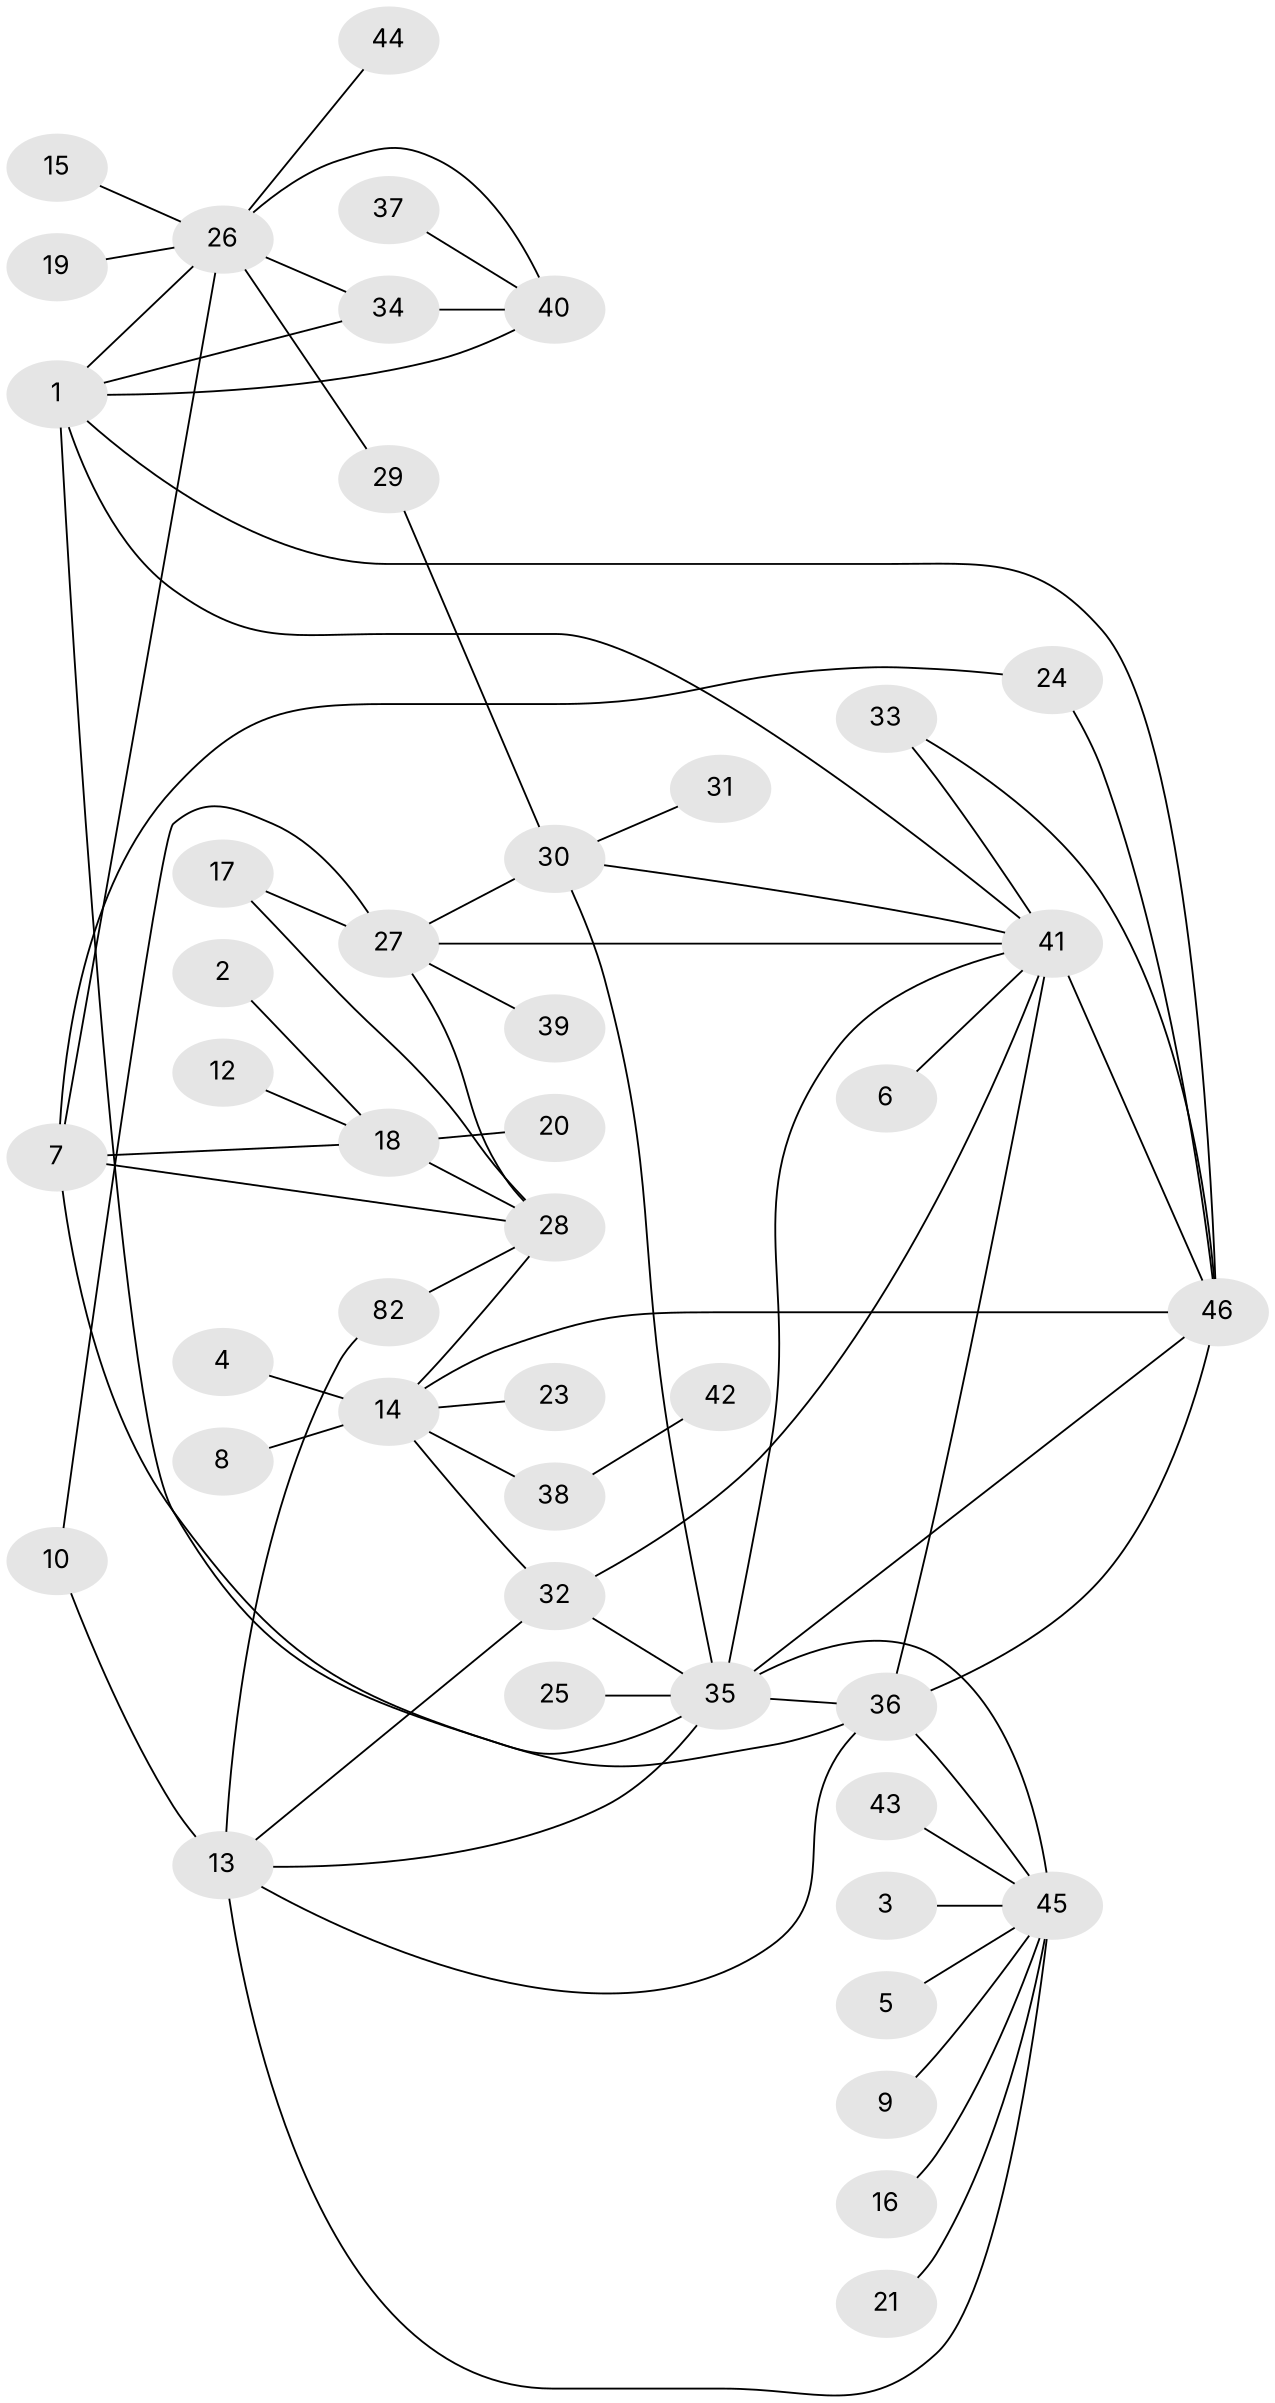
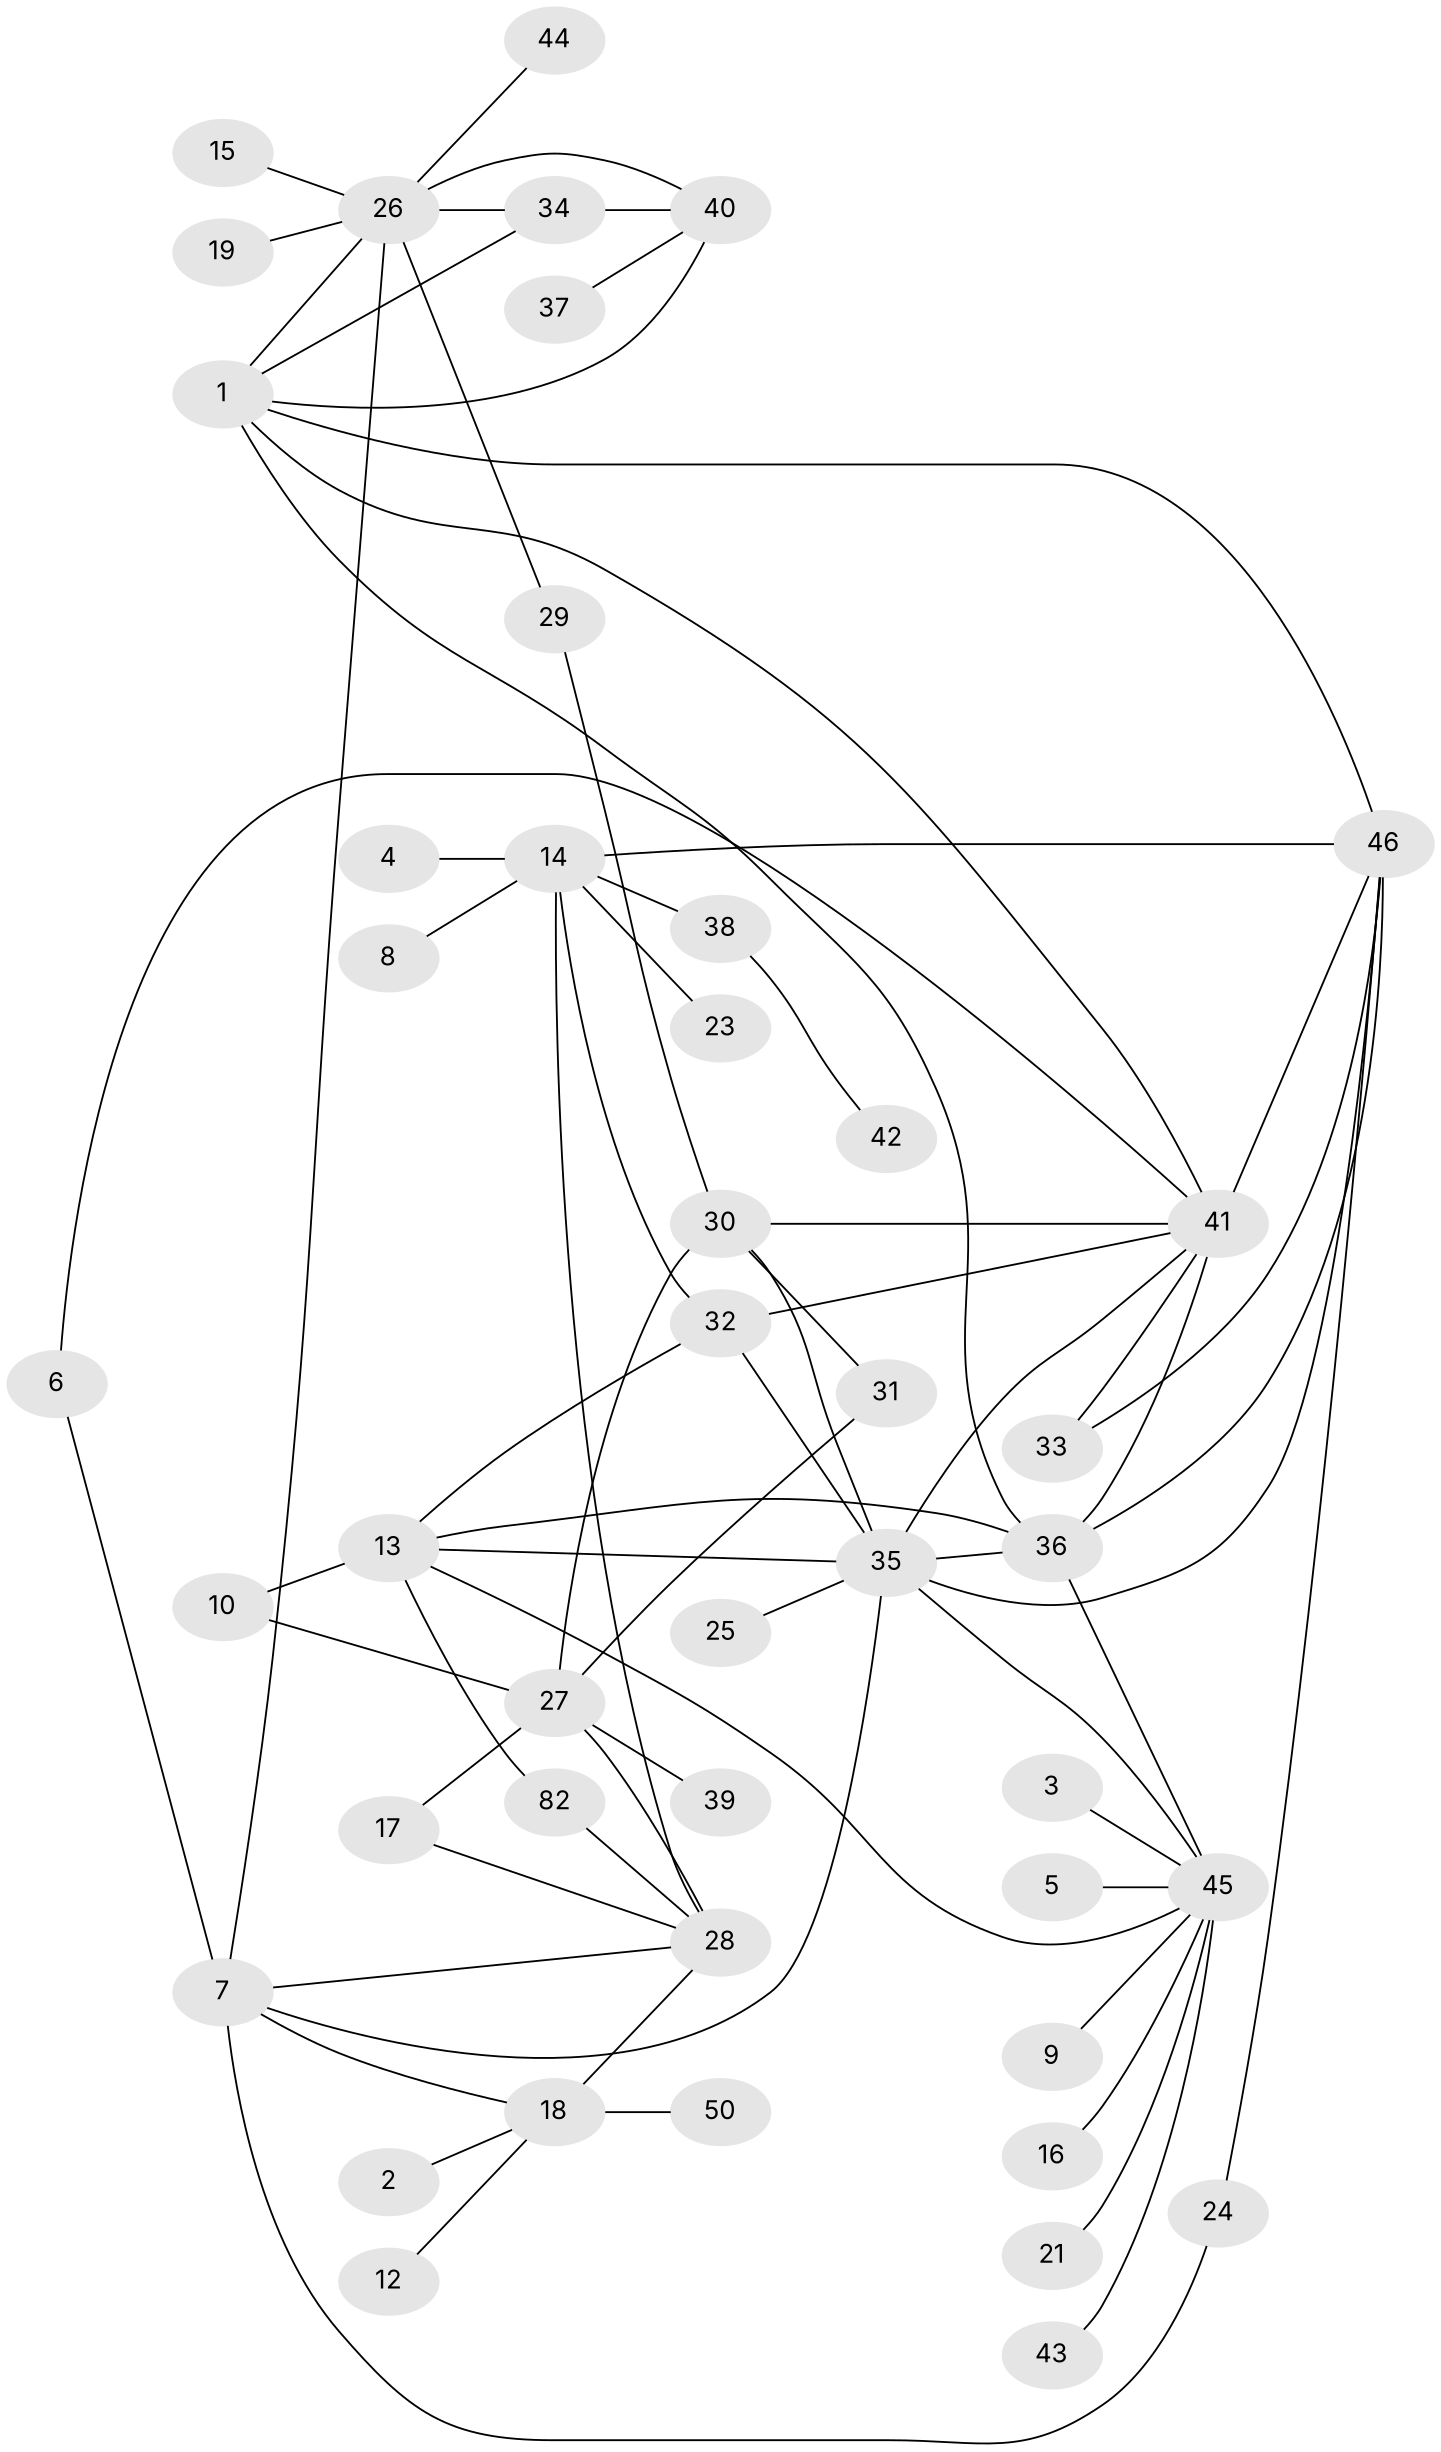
edge "27" -- "41": now "27" -- "31"
node "20": label "20" -> "50"
edge "6" -- "7": added
